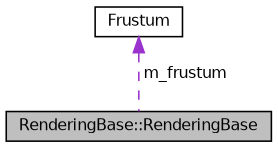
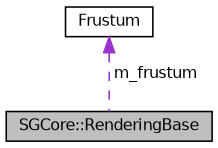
node "RenderingBase::RenderingBase": label "RenderingBase::RenderingBase" -> "SGCore::RenderingBase"
